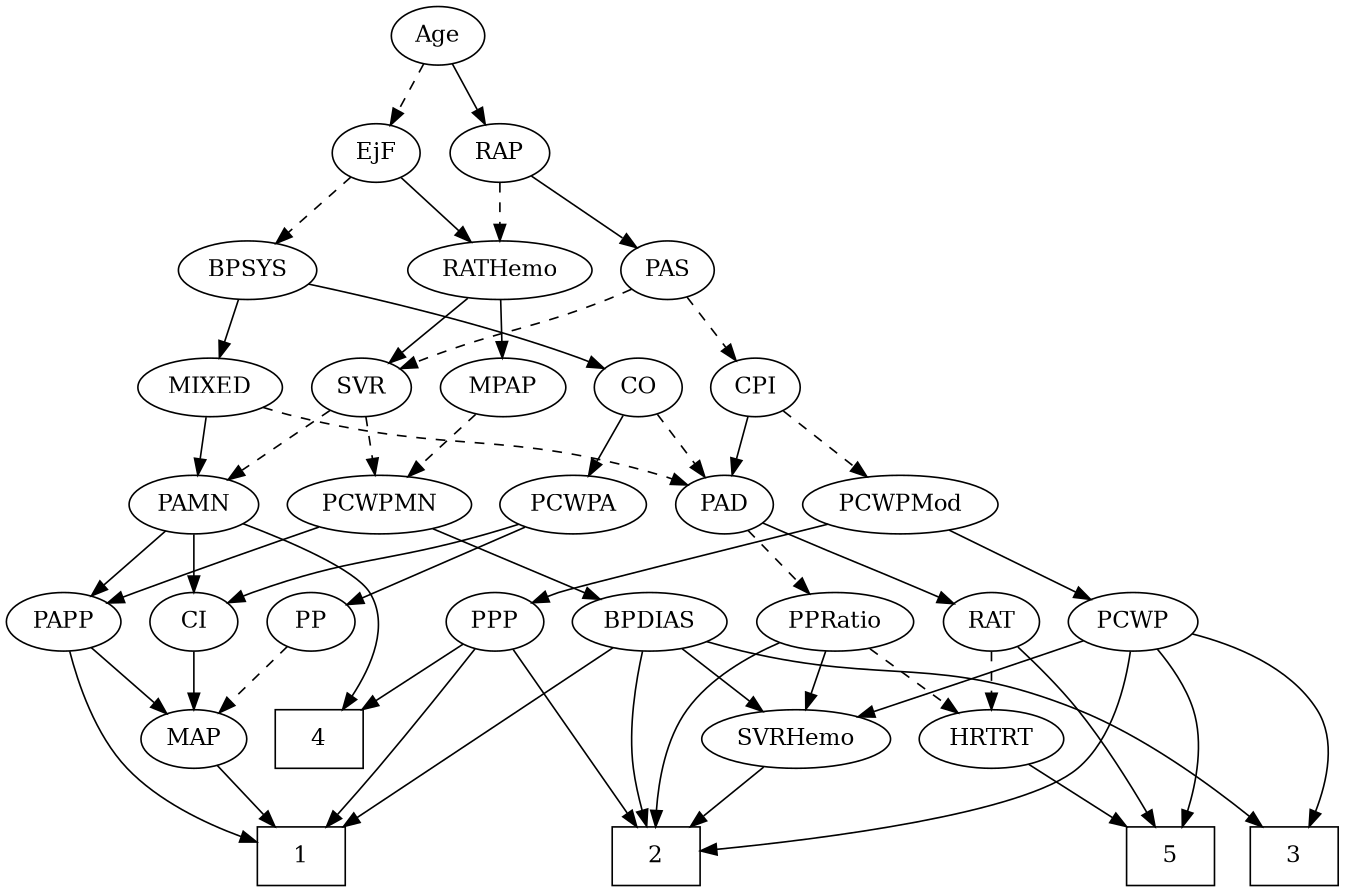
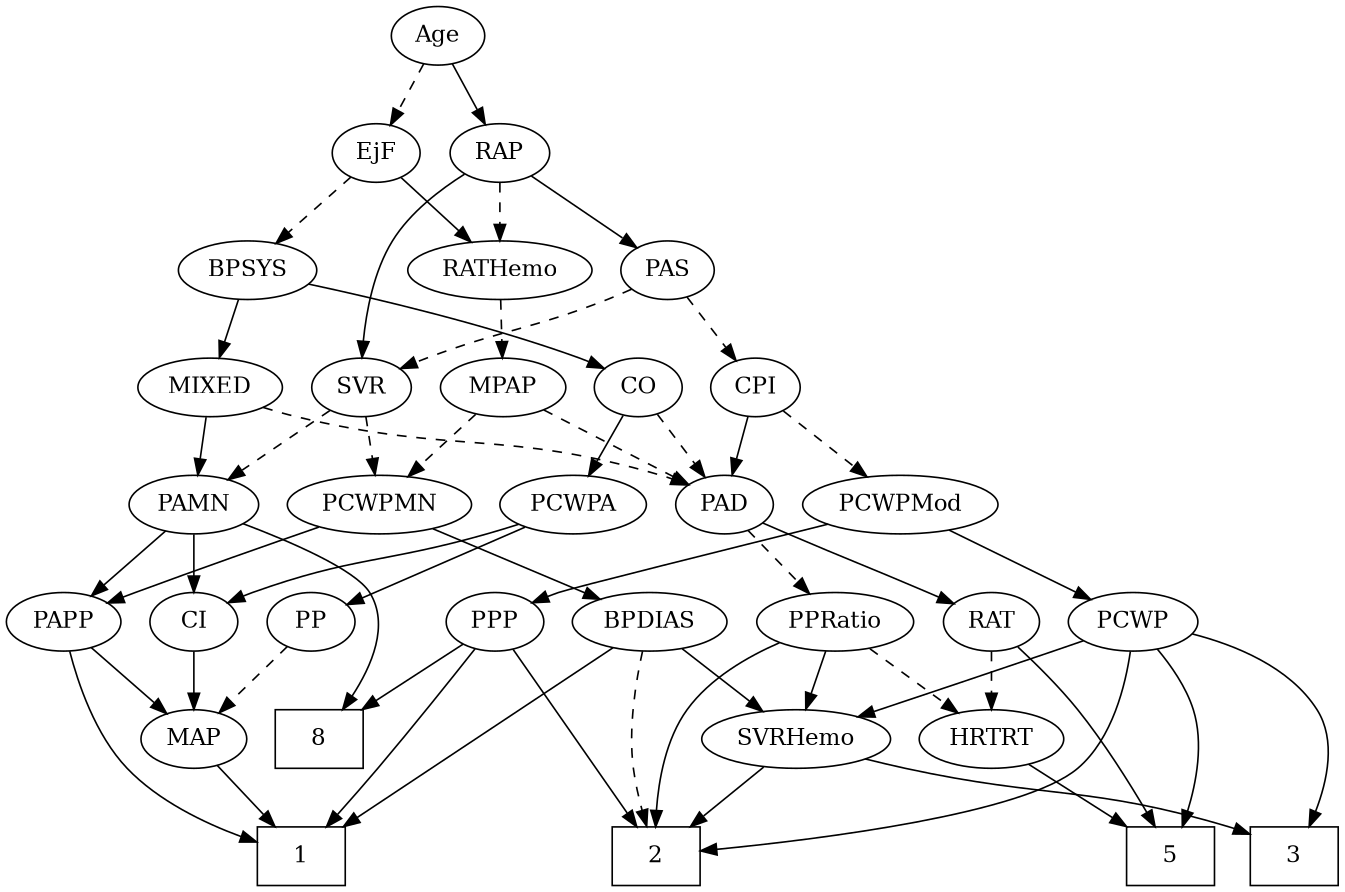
edge "RATHemo" -> "MPAP": style solid -> dashed
edge "RATHemo" -> "SVR": now "RAP" -> "SVR"
edge "MPAP" -> "PAD": added
edge "BPDIAS" -> "3": now "SVRHemo" -> "3"
edge "BPDIAS" -> "2": style solid -> dashed
node "4": label "4" -> "8"
